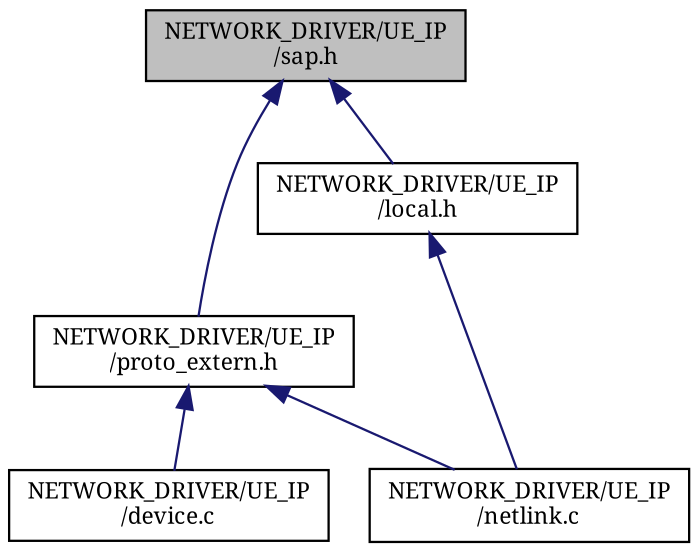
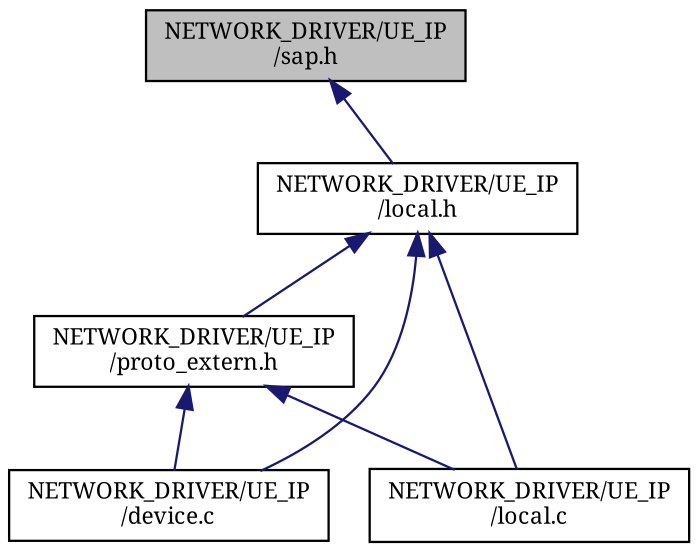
edge "NETWORK_DRIVER/UE_IP /proto_extern.h" -> "NETWORK_DRIVER/UE_IP /sap.h": now "NETWORK_DRIVER/UE_IP /proto_extern.h" -> "NETWORK_DRIVER/UE_IP /local.h"
edge "NETWORK_DRIVER/UE_IP /device.c" -> "NETWORK_DRIVER/UE_IP /local.h": added
node "NETWORK_DRIVER/UE_IP /netlink.c": label "NETWORK_DRIVER/UE_IP /netlink.c" -> "NETWORK_DRIVER/UE_IP /local.c"
